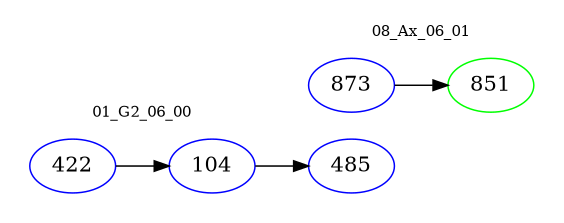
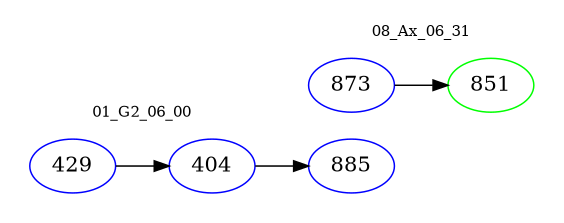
cluster "08_Ax_06_01": label "08_Ax_06_01" -> "08_Ax_06_31"
node "422": label "422" -> "429"
node "104": label "104" -> "404"
node "485": label "485" -> "885"
